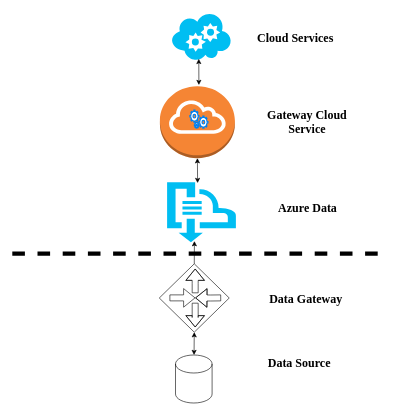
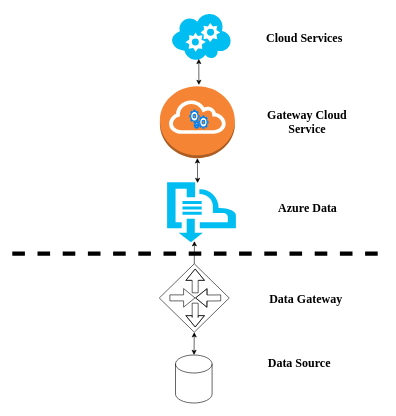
node "Cloud Services": moved (296, 38) -> (305, 38)
